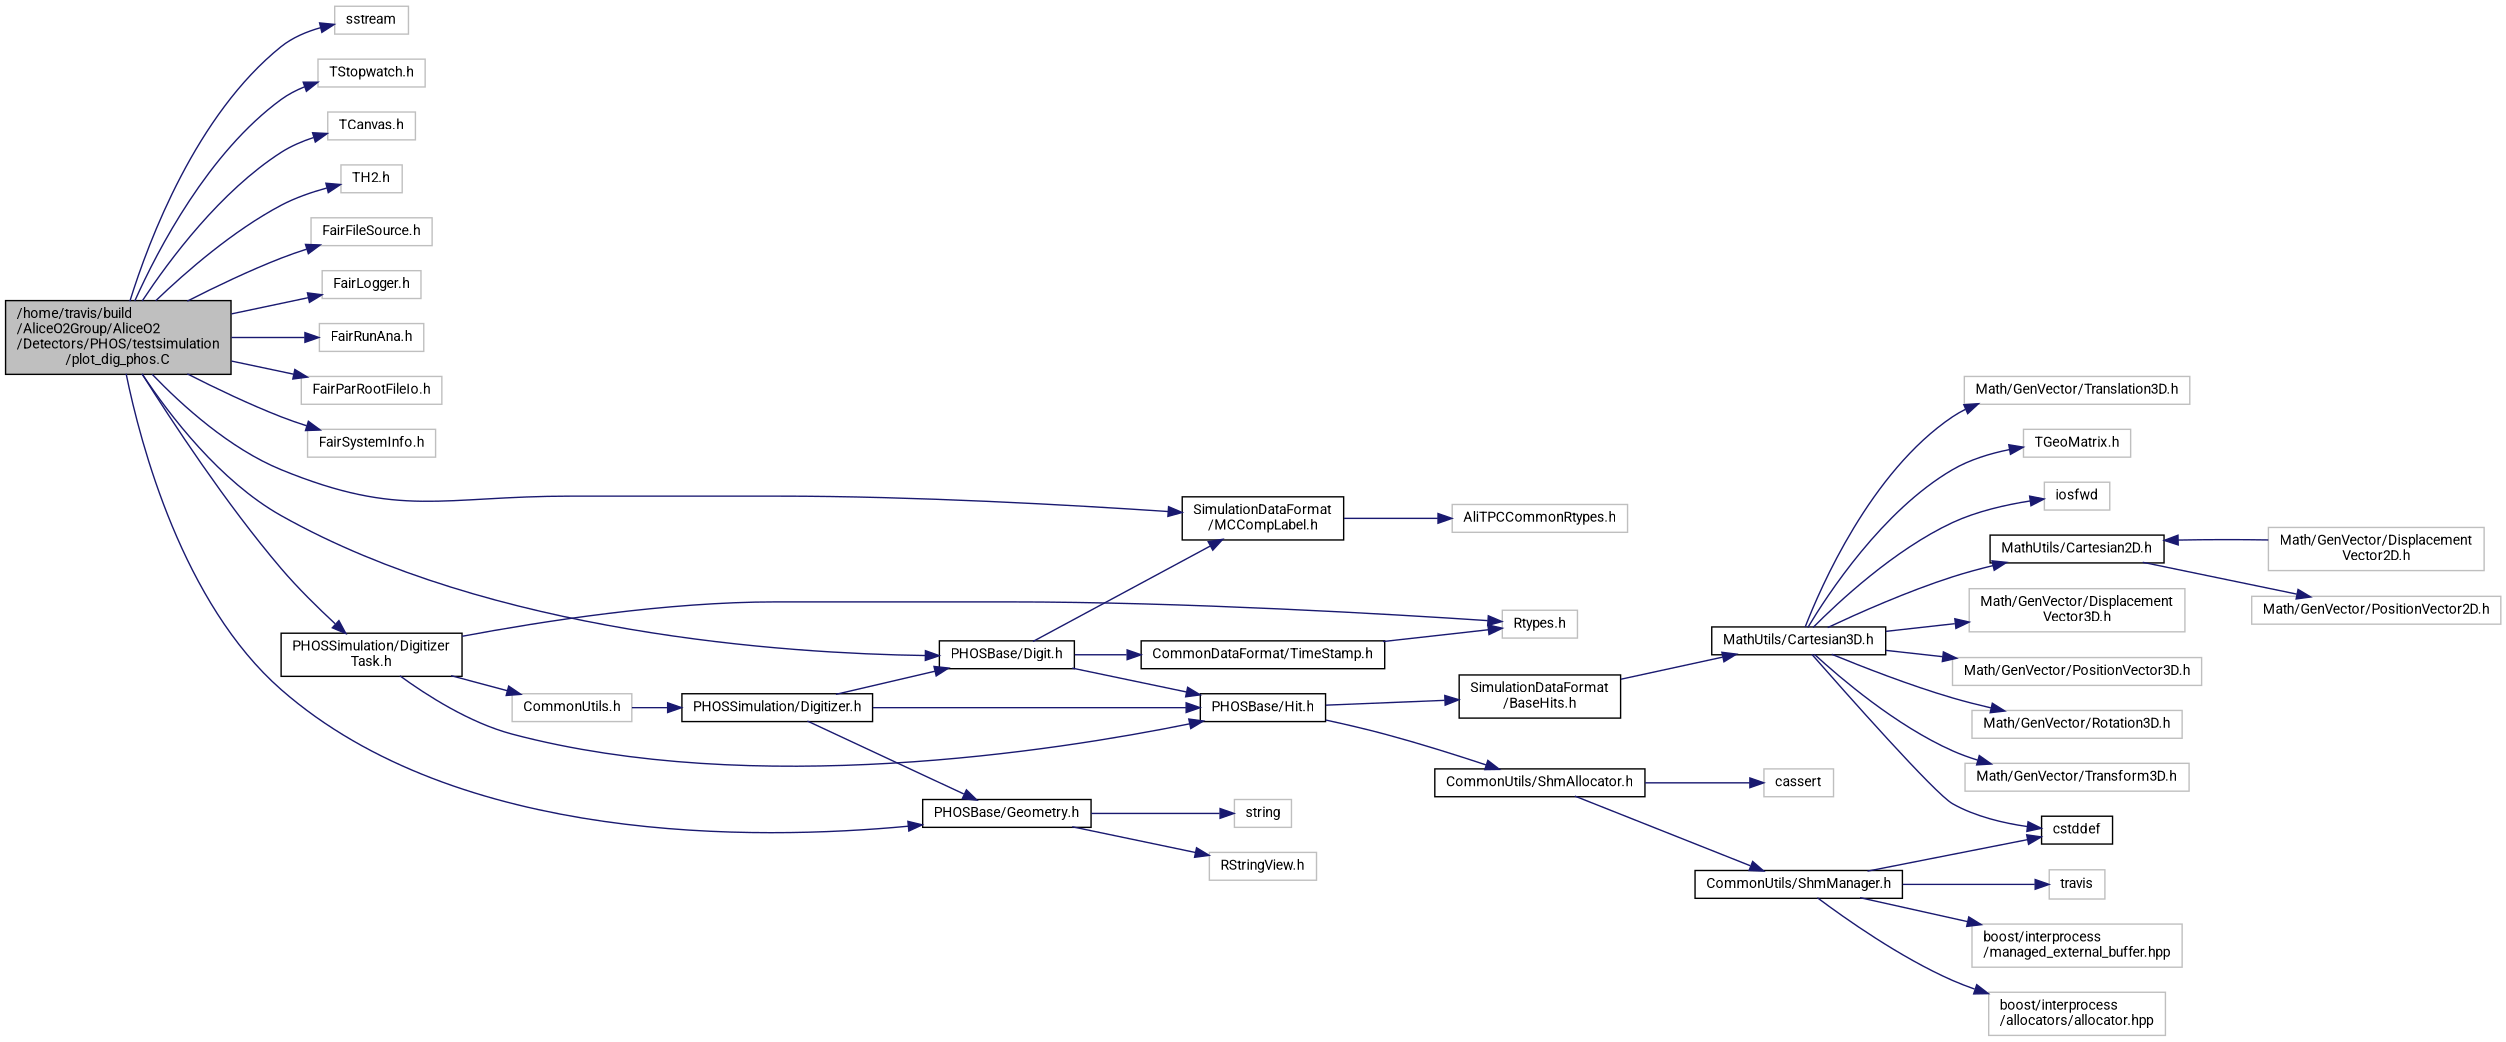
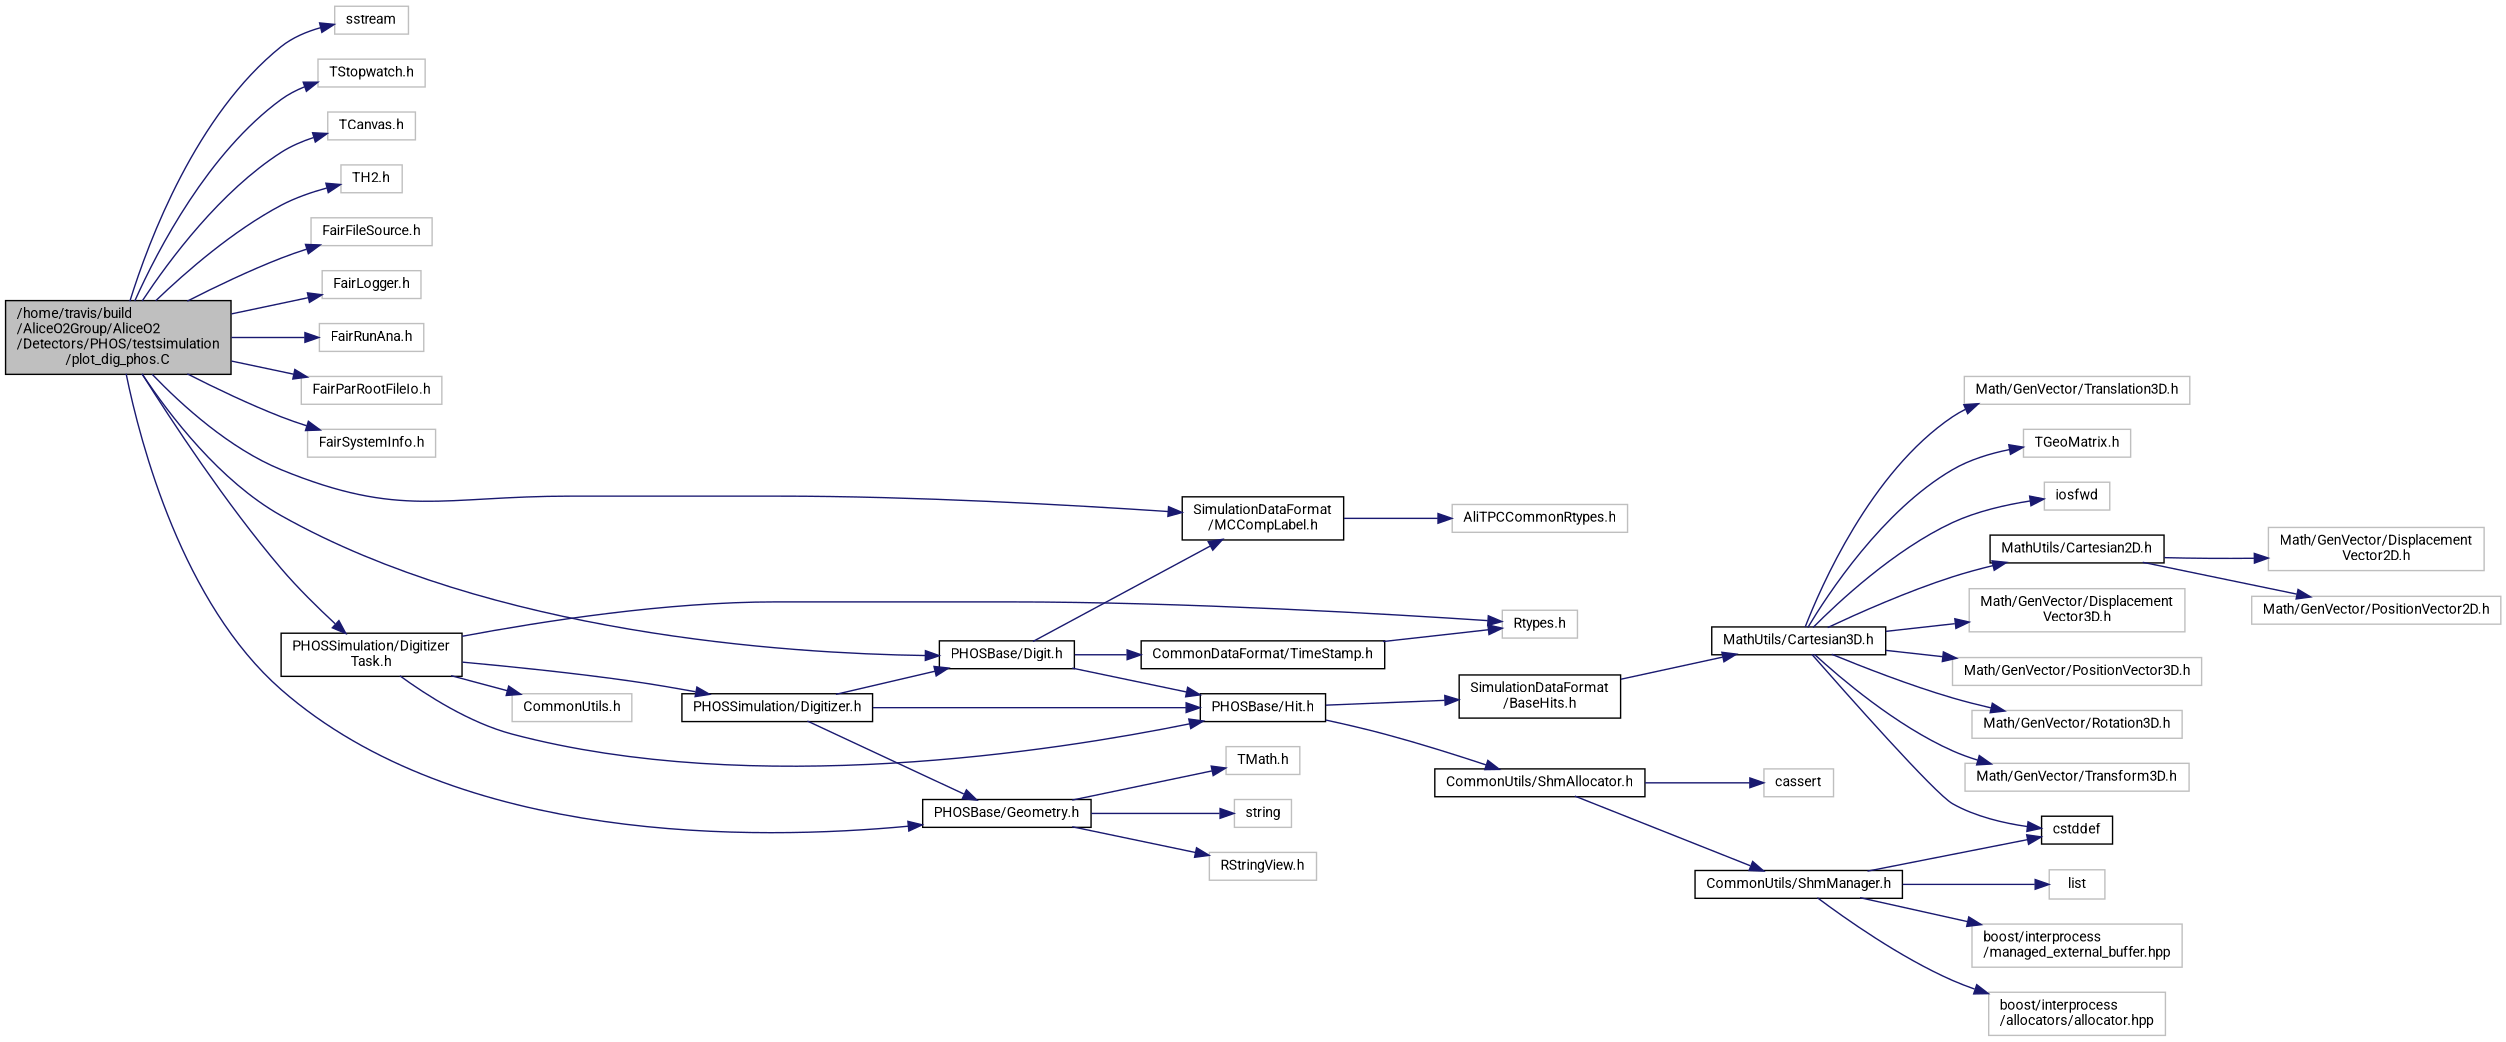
edge "Math/GenVector/Displacement Vector2D.h" -> "MathUtils/Cartesian2D.h": reversed
edge "CommonUtils.h" -> "PHOSSimulation/Digitizer.h": now "PHOSSimulation/Digitizer Task.h" -> "PHOSSimulation/Digitizer.h"
node "TMath.h": added
node "travis": label "travis" -> "list"
